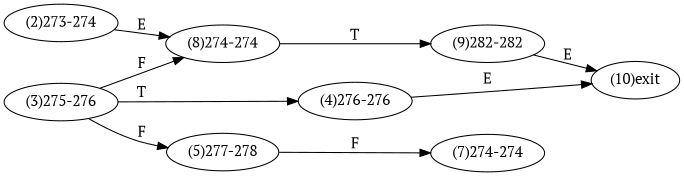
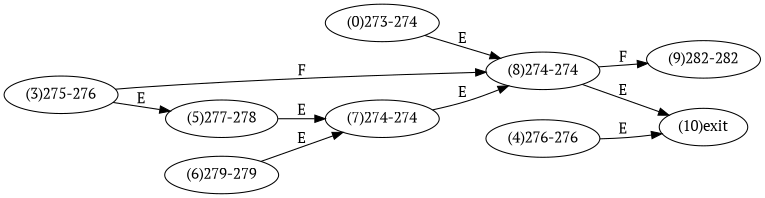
node "(2)273-274": label "(2)273-274" -> "(0)273-274"
edge "(8)274-274" -> "(9)282-282": label "T" -> "F"
edge "(9)282-282" -> "(10)exit": now "(8)274-274" -> "(10)exit"
edge "(7)274-274" -> "(8)274-274": added, label "E"
edge "(3)275-276" -> "(4)276-276": removed, label "T"
edge "(3)275-276" -> "(5)277-278": label "F" -> "E"
edge "(5)277-278" -> "(7)274-274": label "F" -> "E"
node "(6)279-279": added
